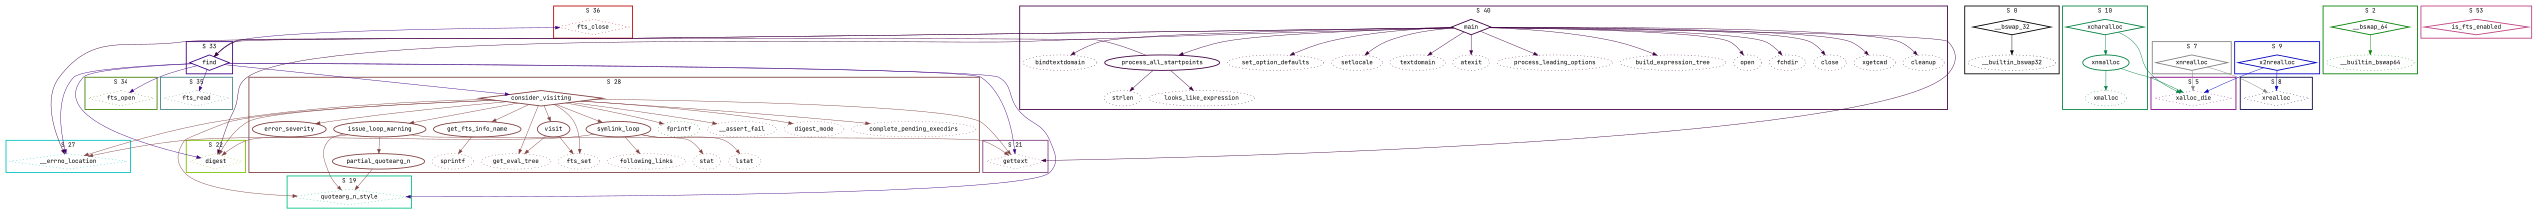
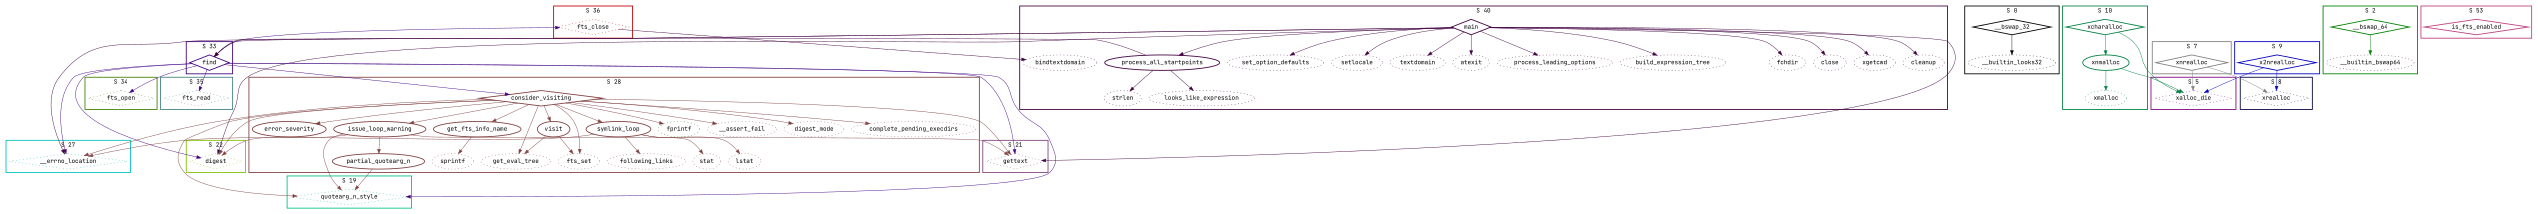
edge "main" -> "bindtextdomain": now "fts_close" -> "bindtextdomain"
node "open": removed
node "__builtin_bswap32": label "__builtin_bswap32" -> "__builtin_looks32"
node "__builtin_bswap64": color #008000 -> #400040
